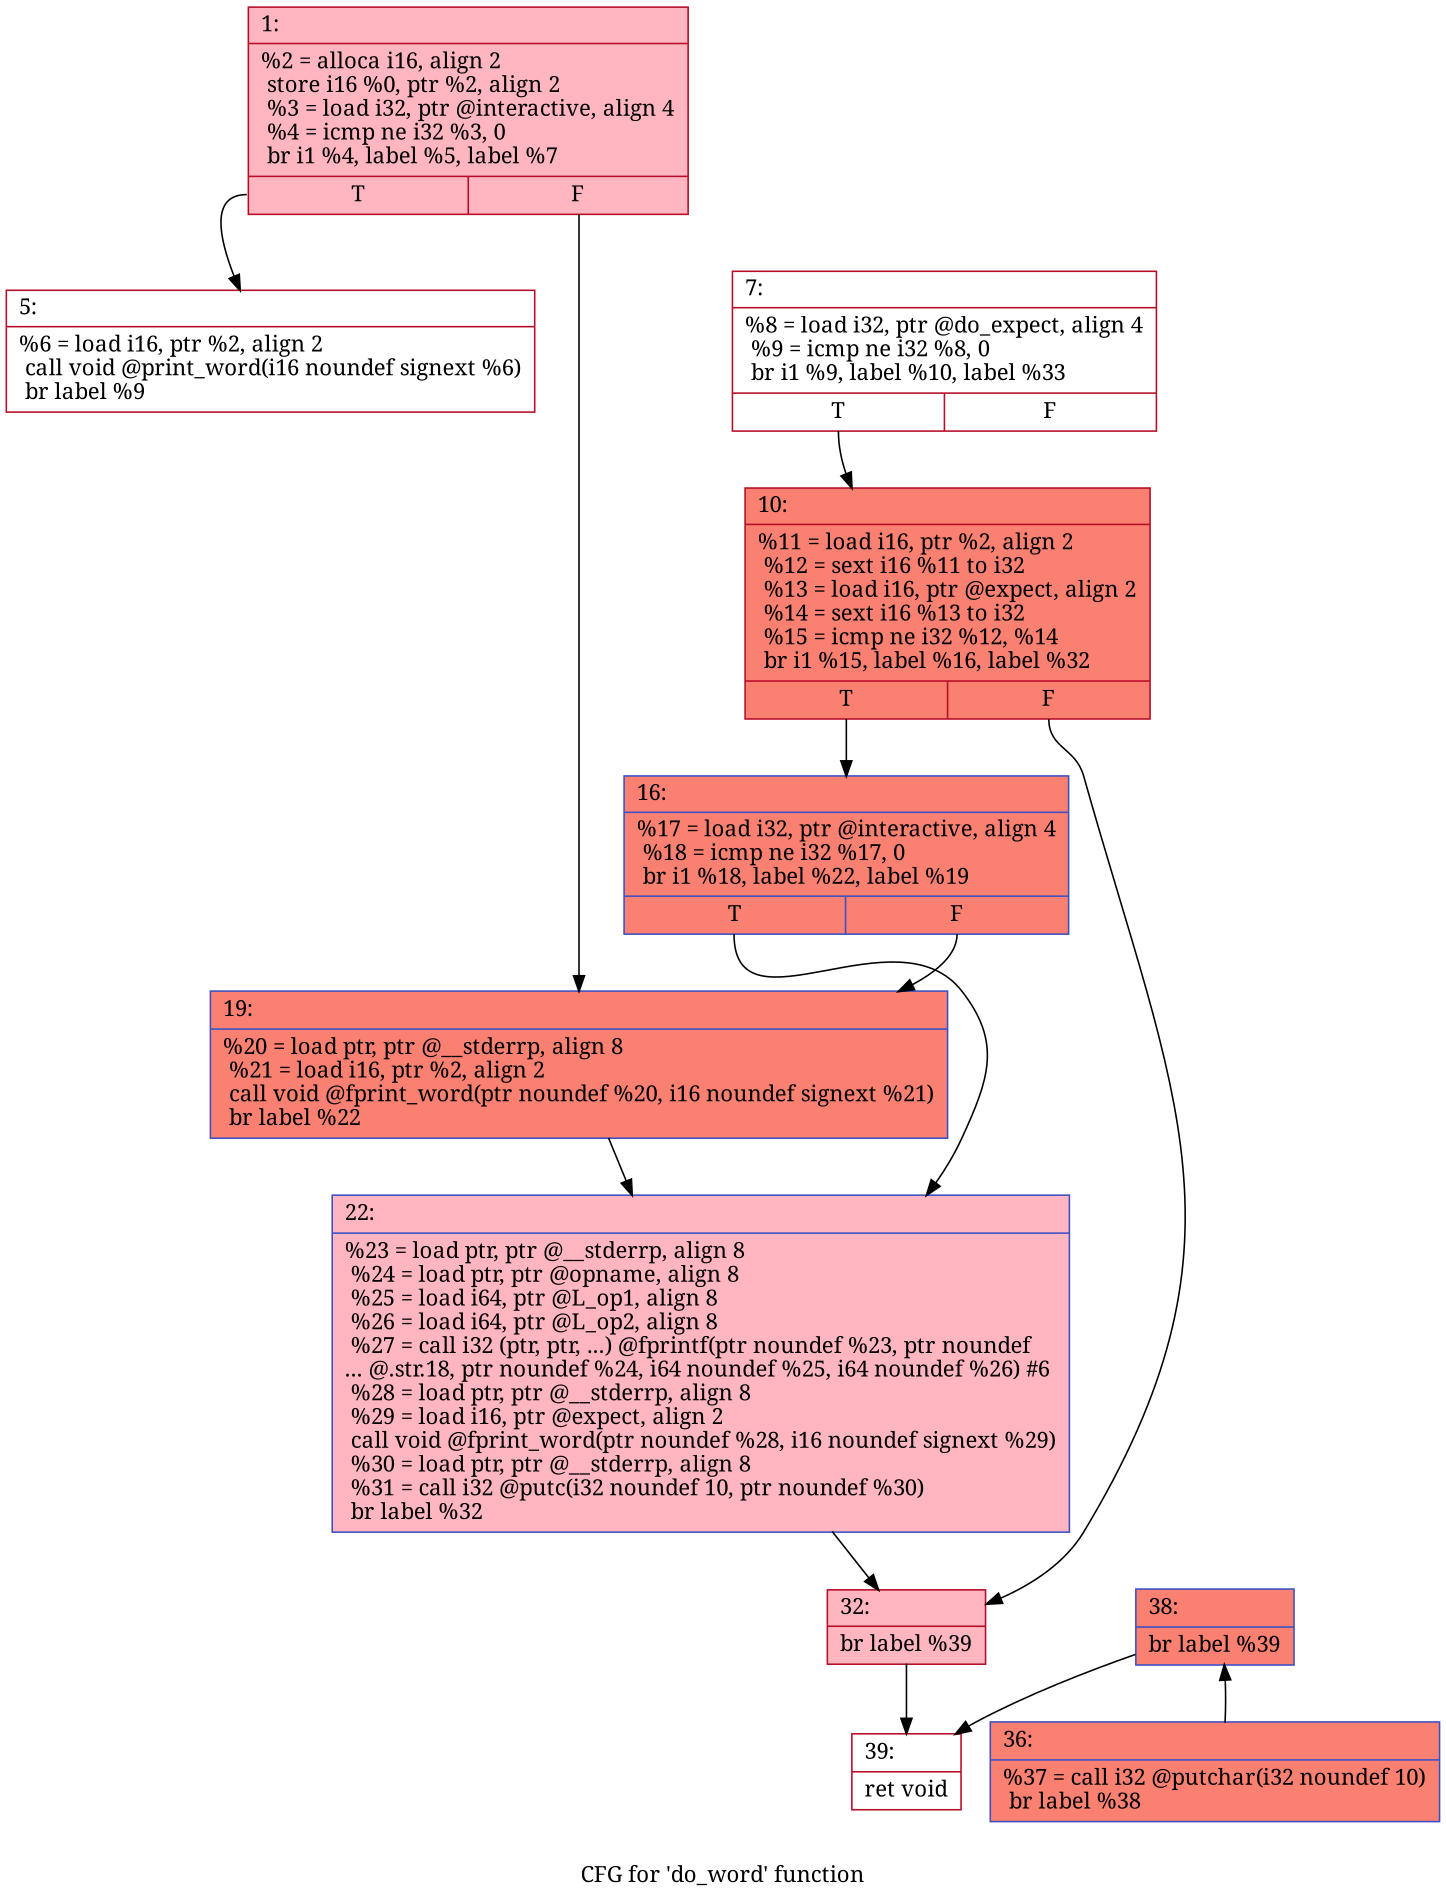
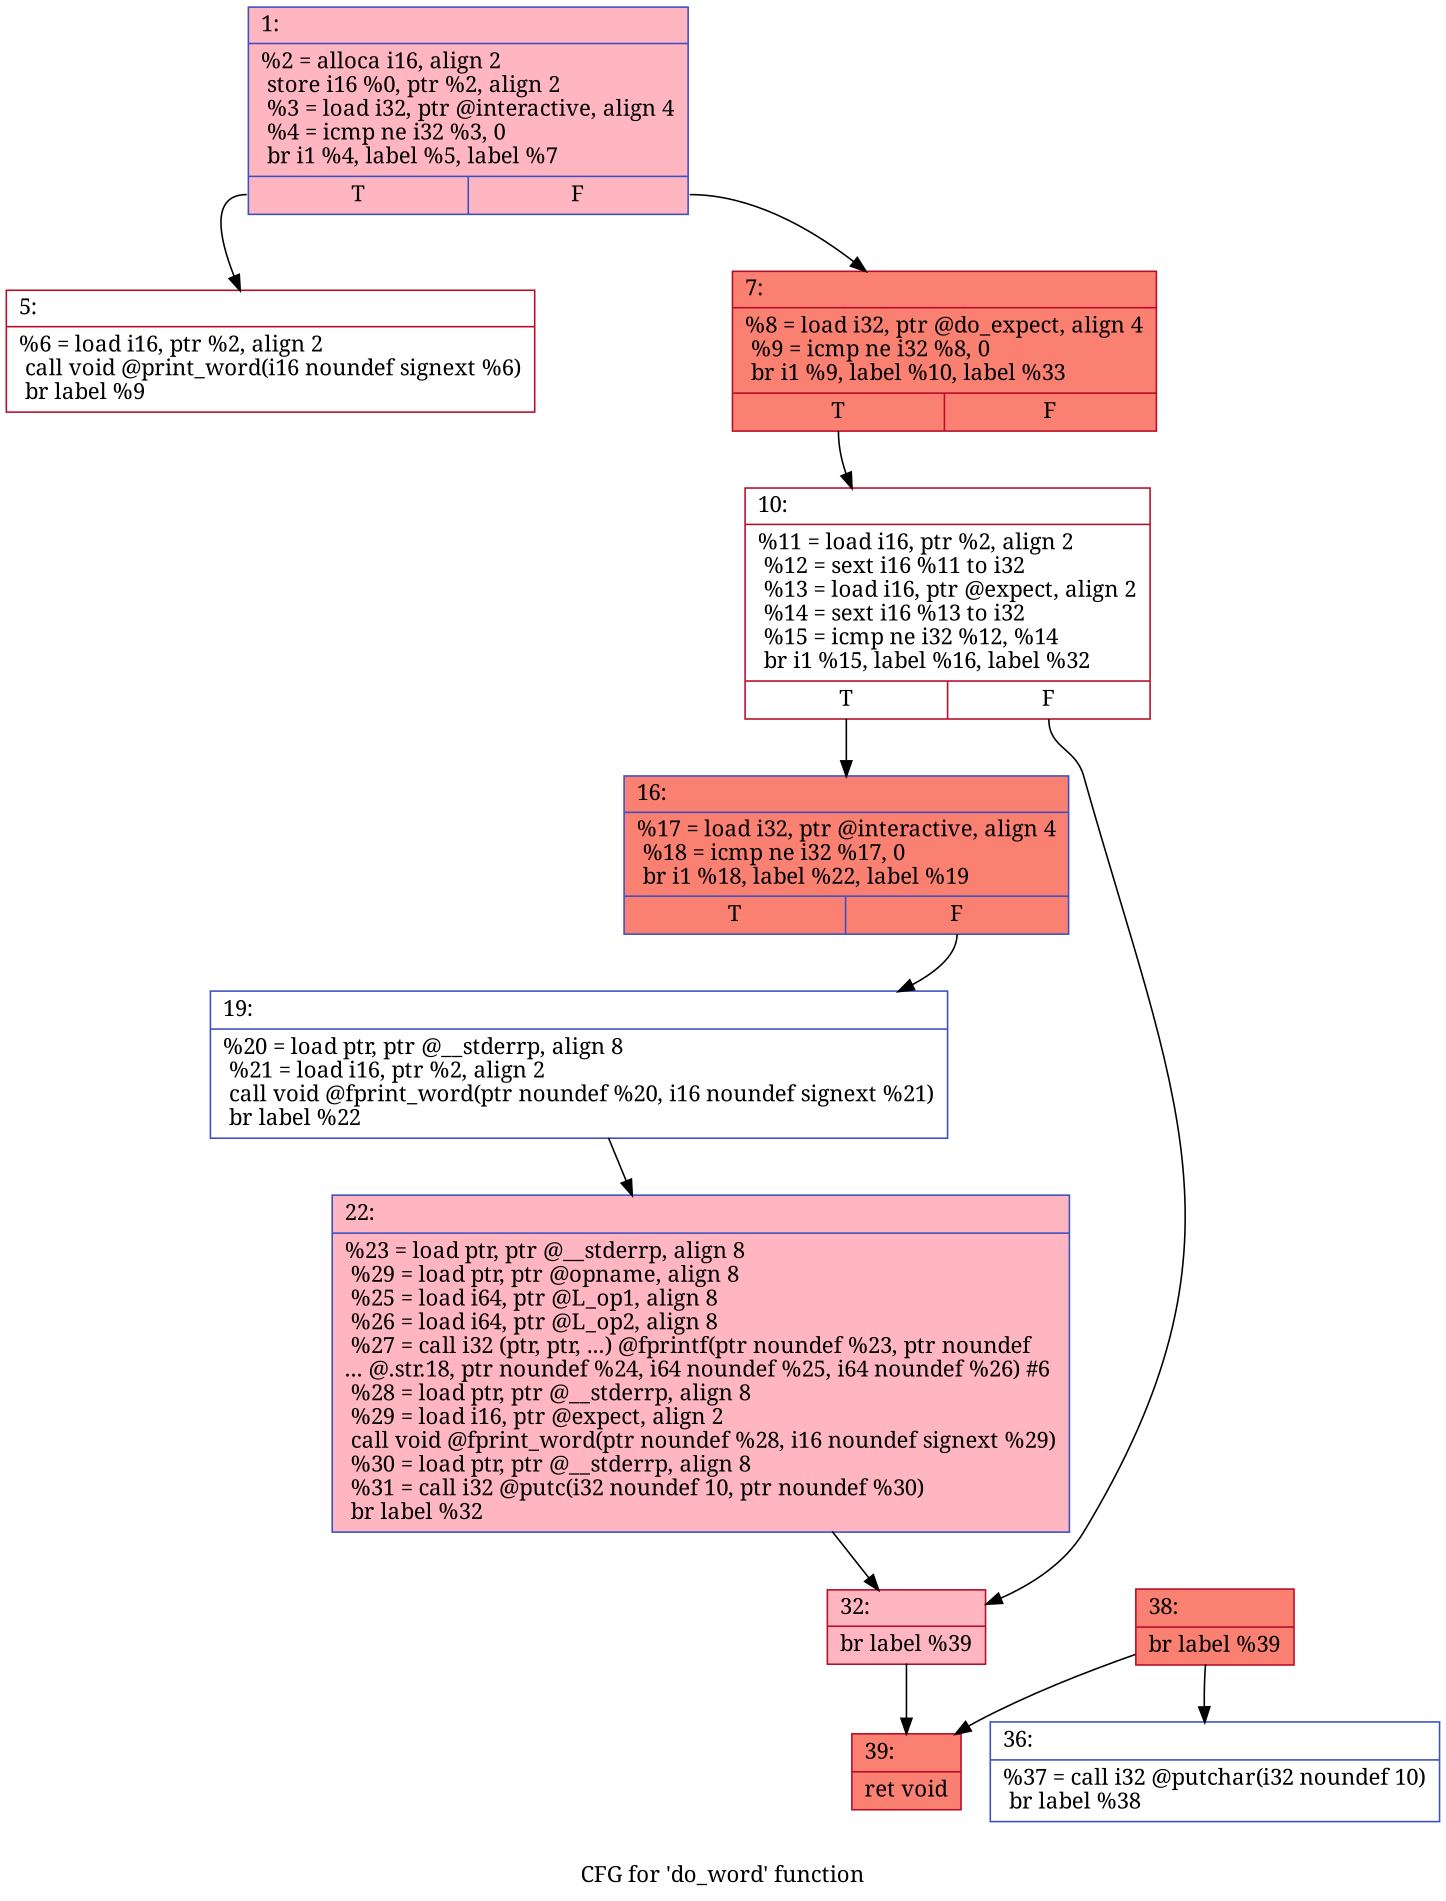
node "1:": color #b70d28ff -> #3d50c3ff
node "7:": fillcolor white -> salmon
edge "1:" -> "19:": now "1:" -> "7:"
node "10:": fillcolor salmon -> white
edge "16:" -> "22:": removed
node "19:": fillcolor salmon -> white
node "22:": text "%24 = load ptr, ptr @opname, align 8" -> "%29 = load ptr, ptr @opname, align 8"
node "38:": color #3d50c3ff -> #b70d28ff
edge "36:" -> "38:": reversed
node "39:": fillcolor white -> salmon
node "36:": fillcolor salmon -> white
